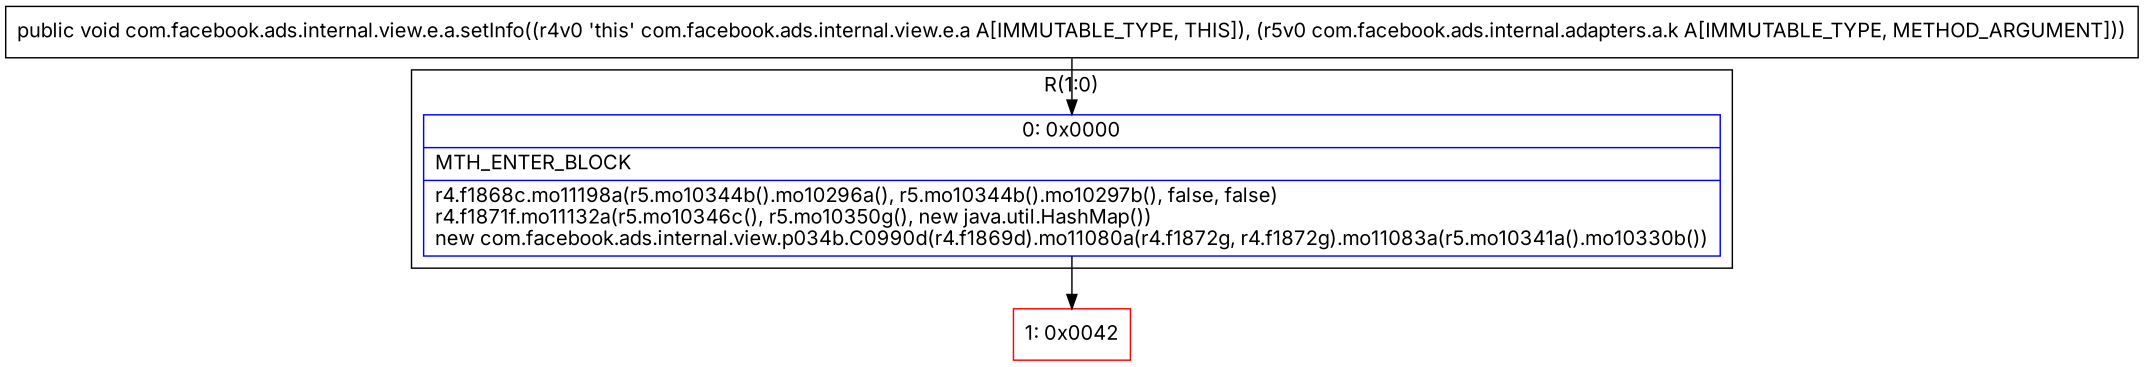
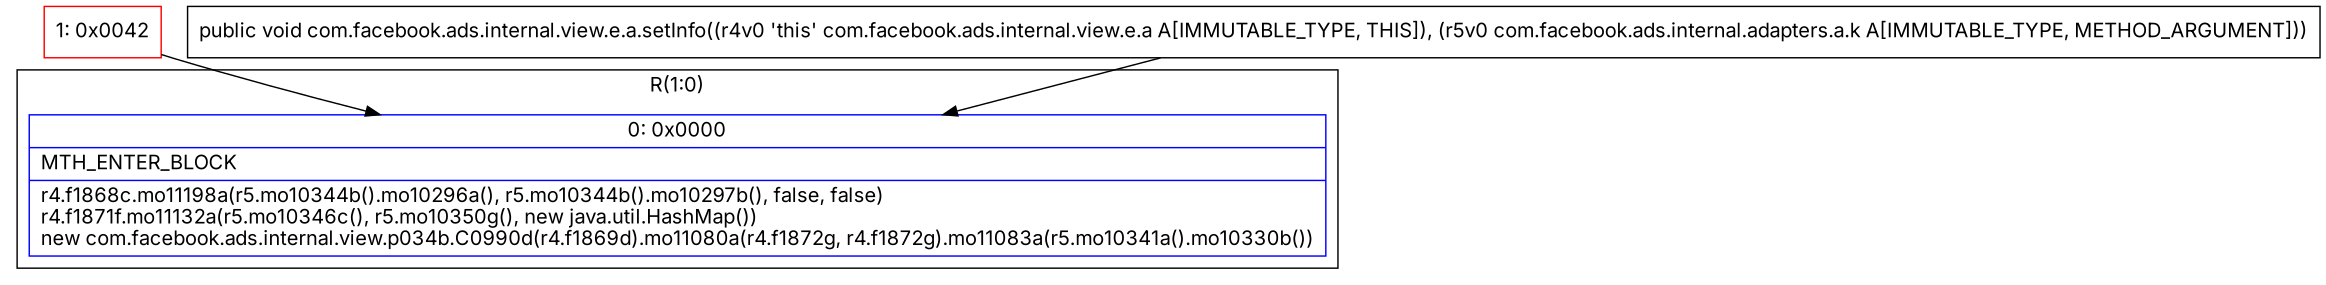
edge "0: 0x0000" -> "1: 0x0042": reversed
